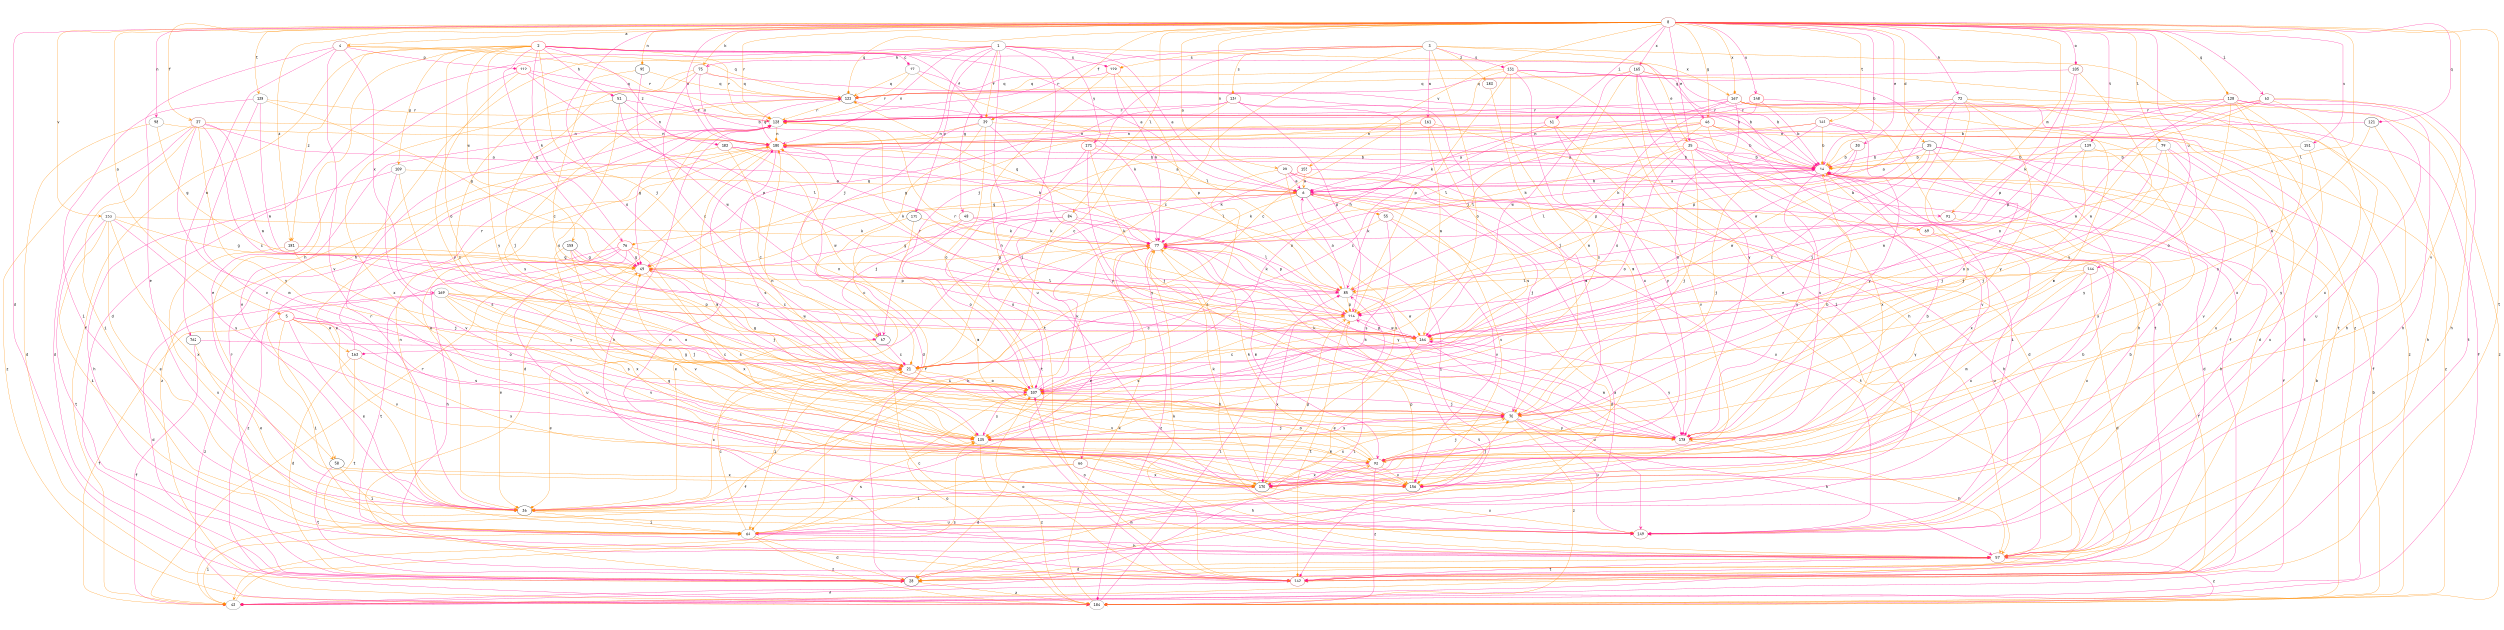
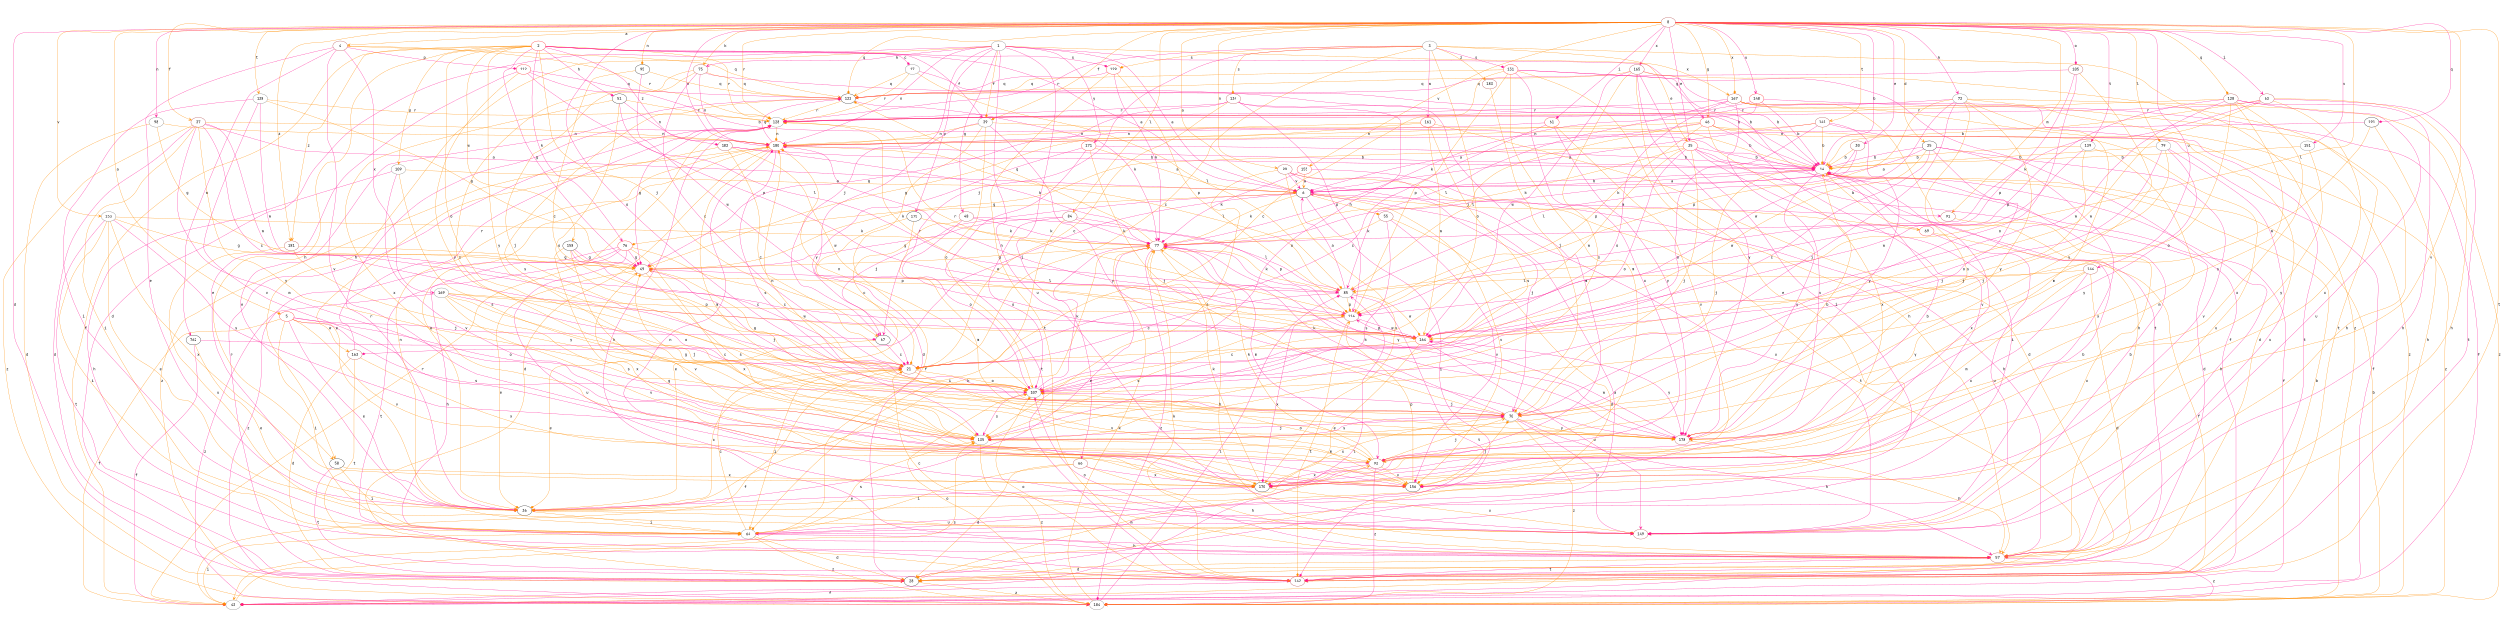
edge "51" -> "128": color deeppink -> darkorange
node "121": label "121" -> "191"
edge "99" -> "6": label "a" -> "v"
edge "171" -> "178": now "171" -> "21"
edge "170" -> "114": removed, label "p"
edge "169" -> "28": removed, label "d"
